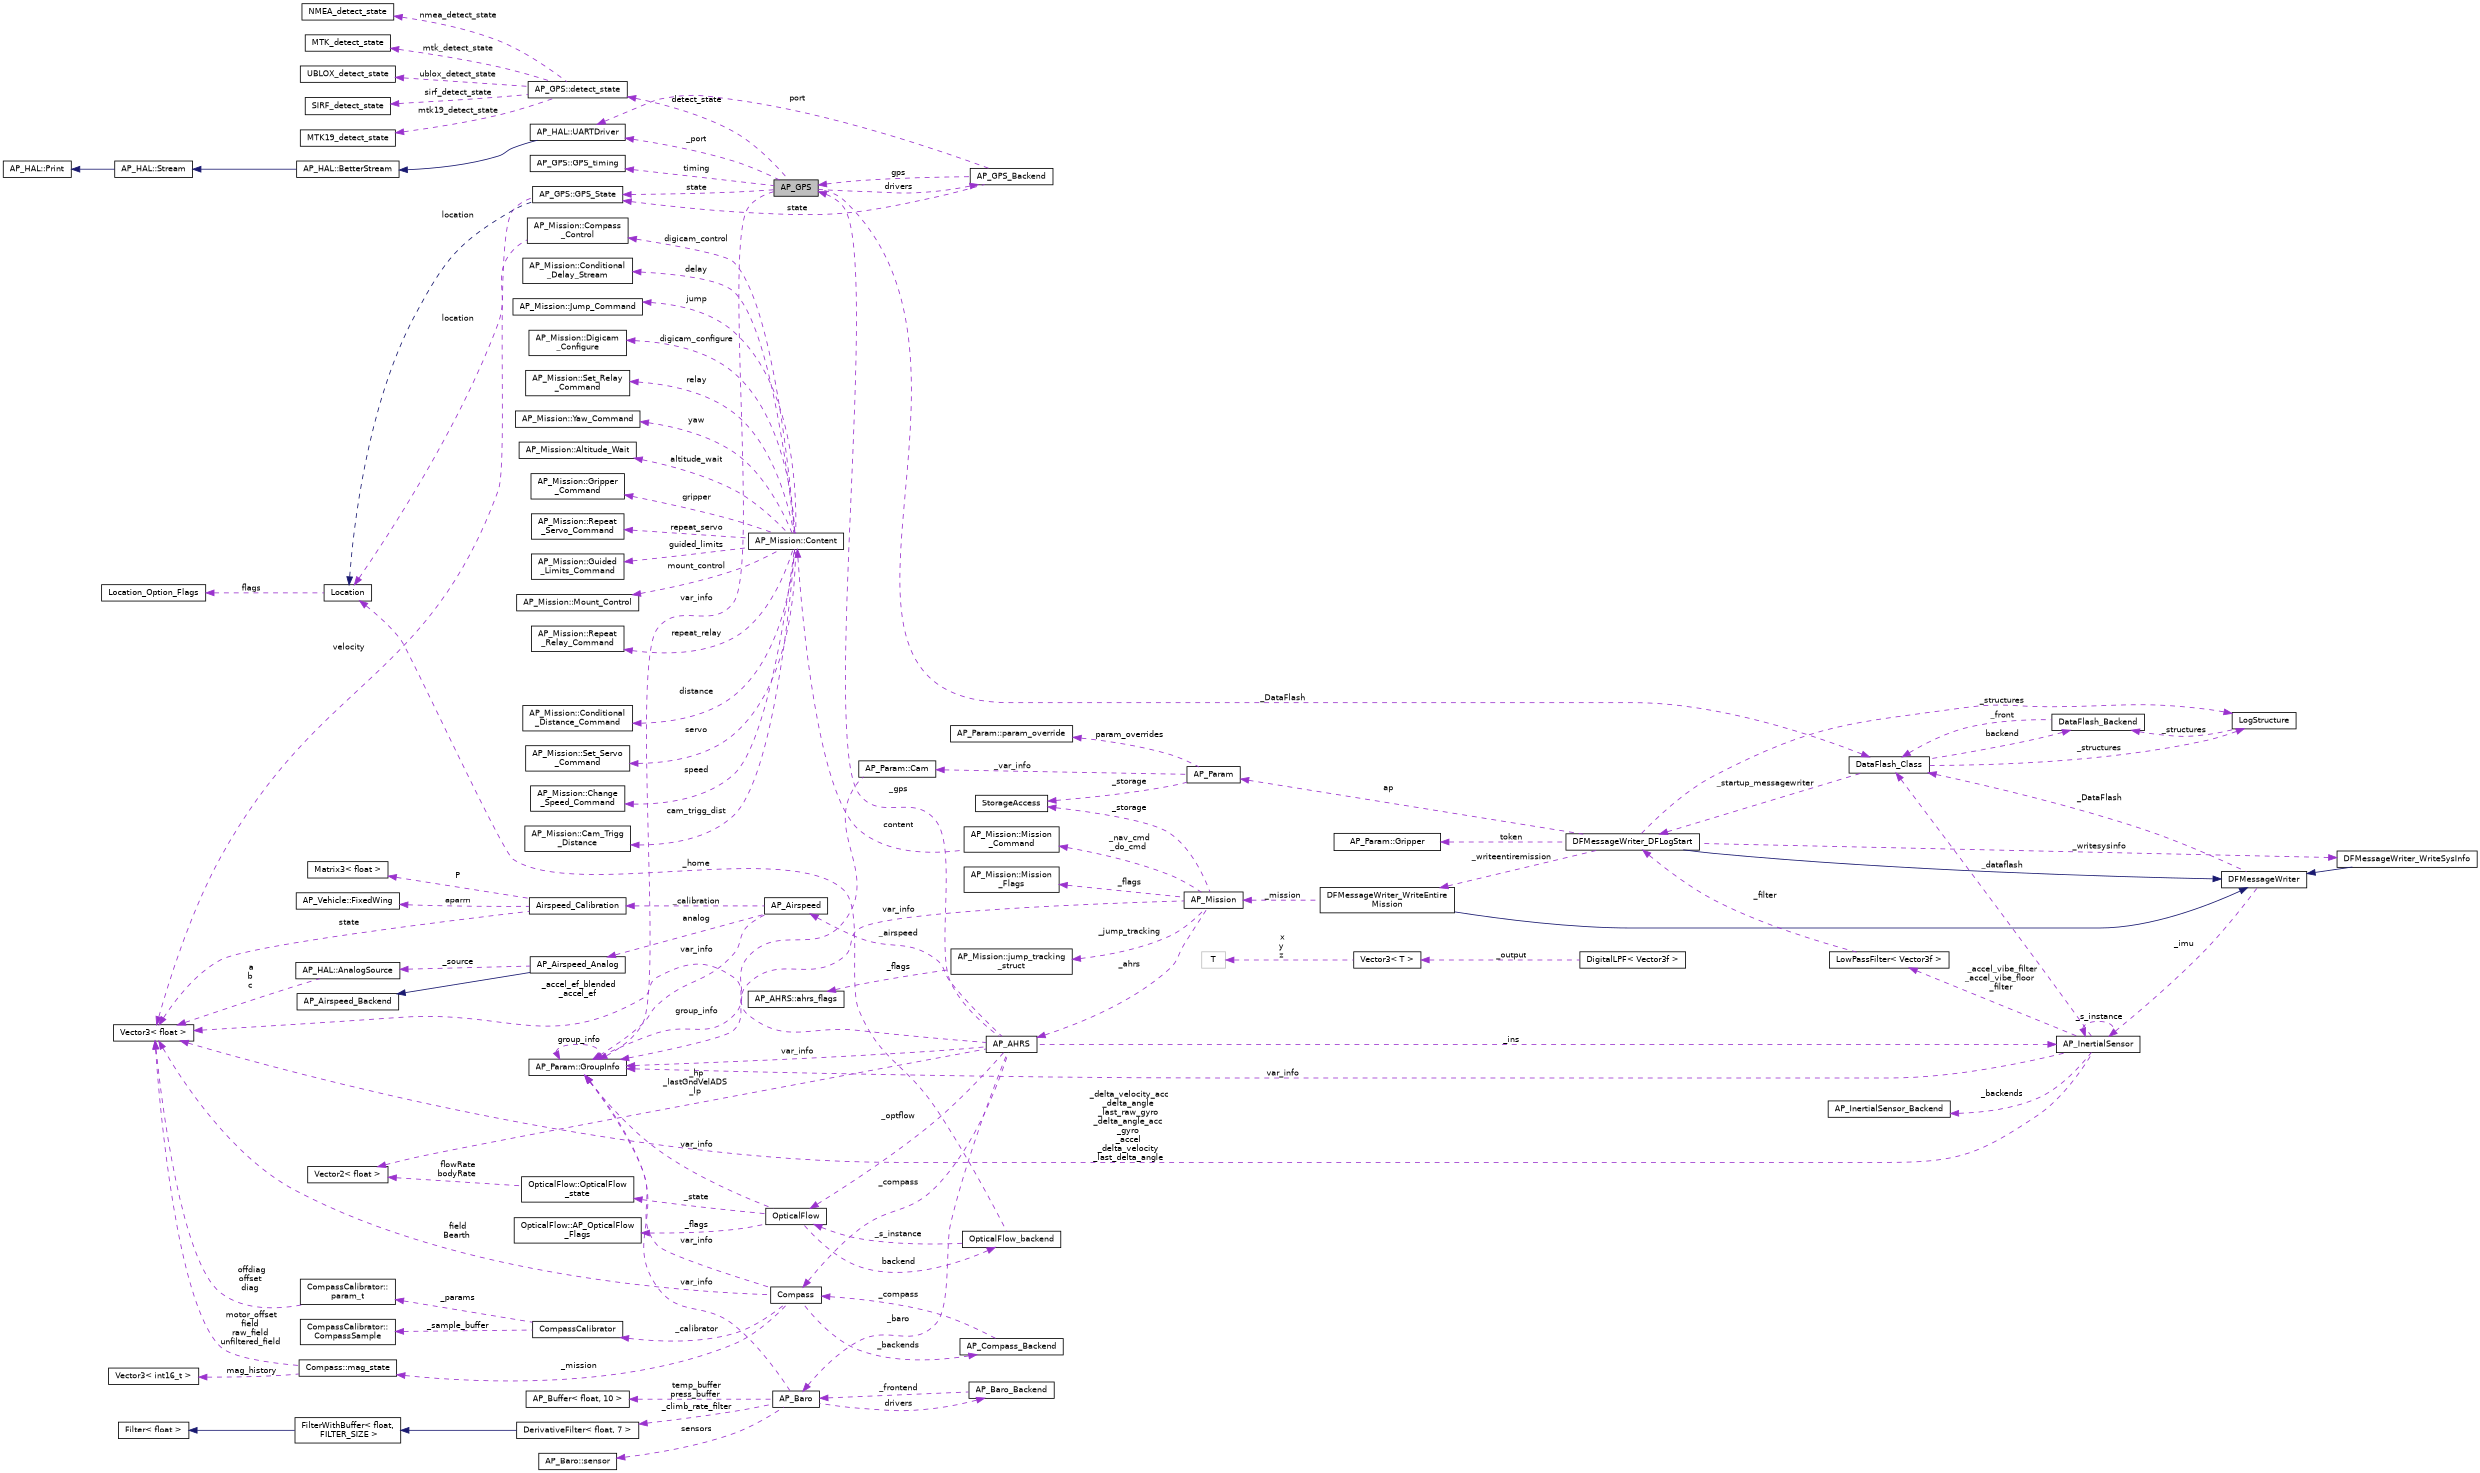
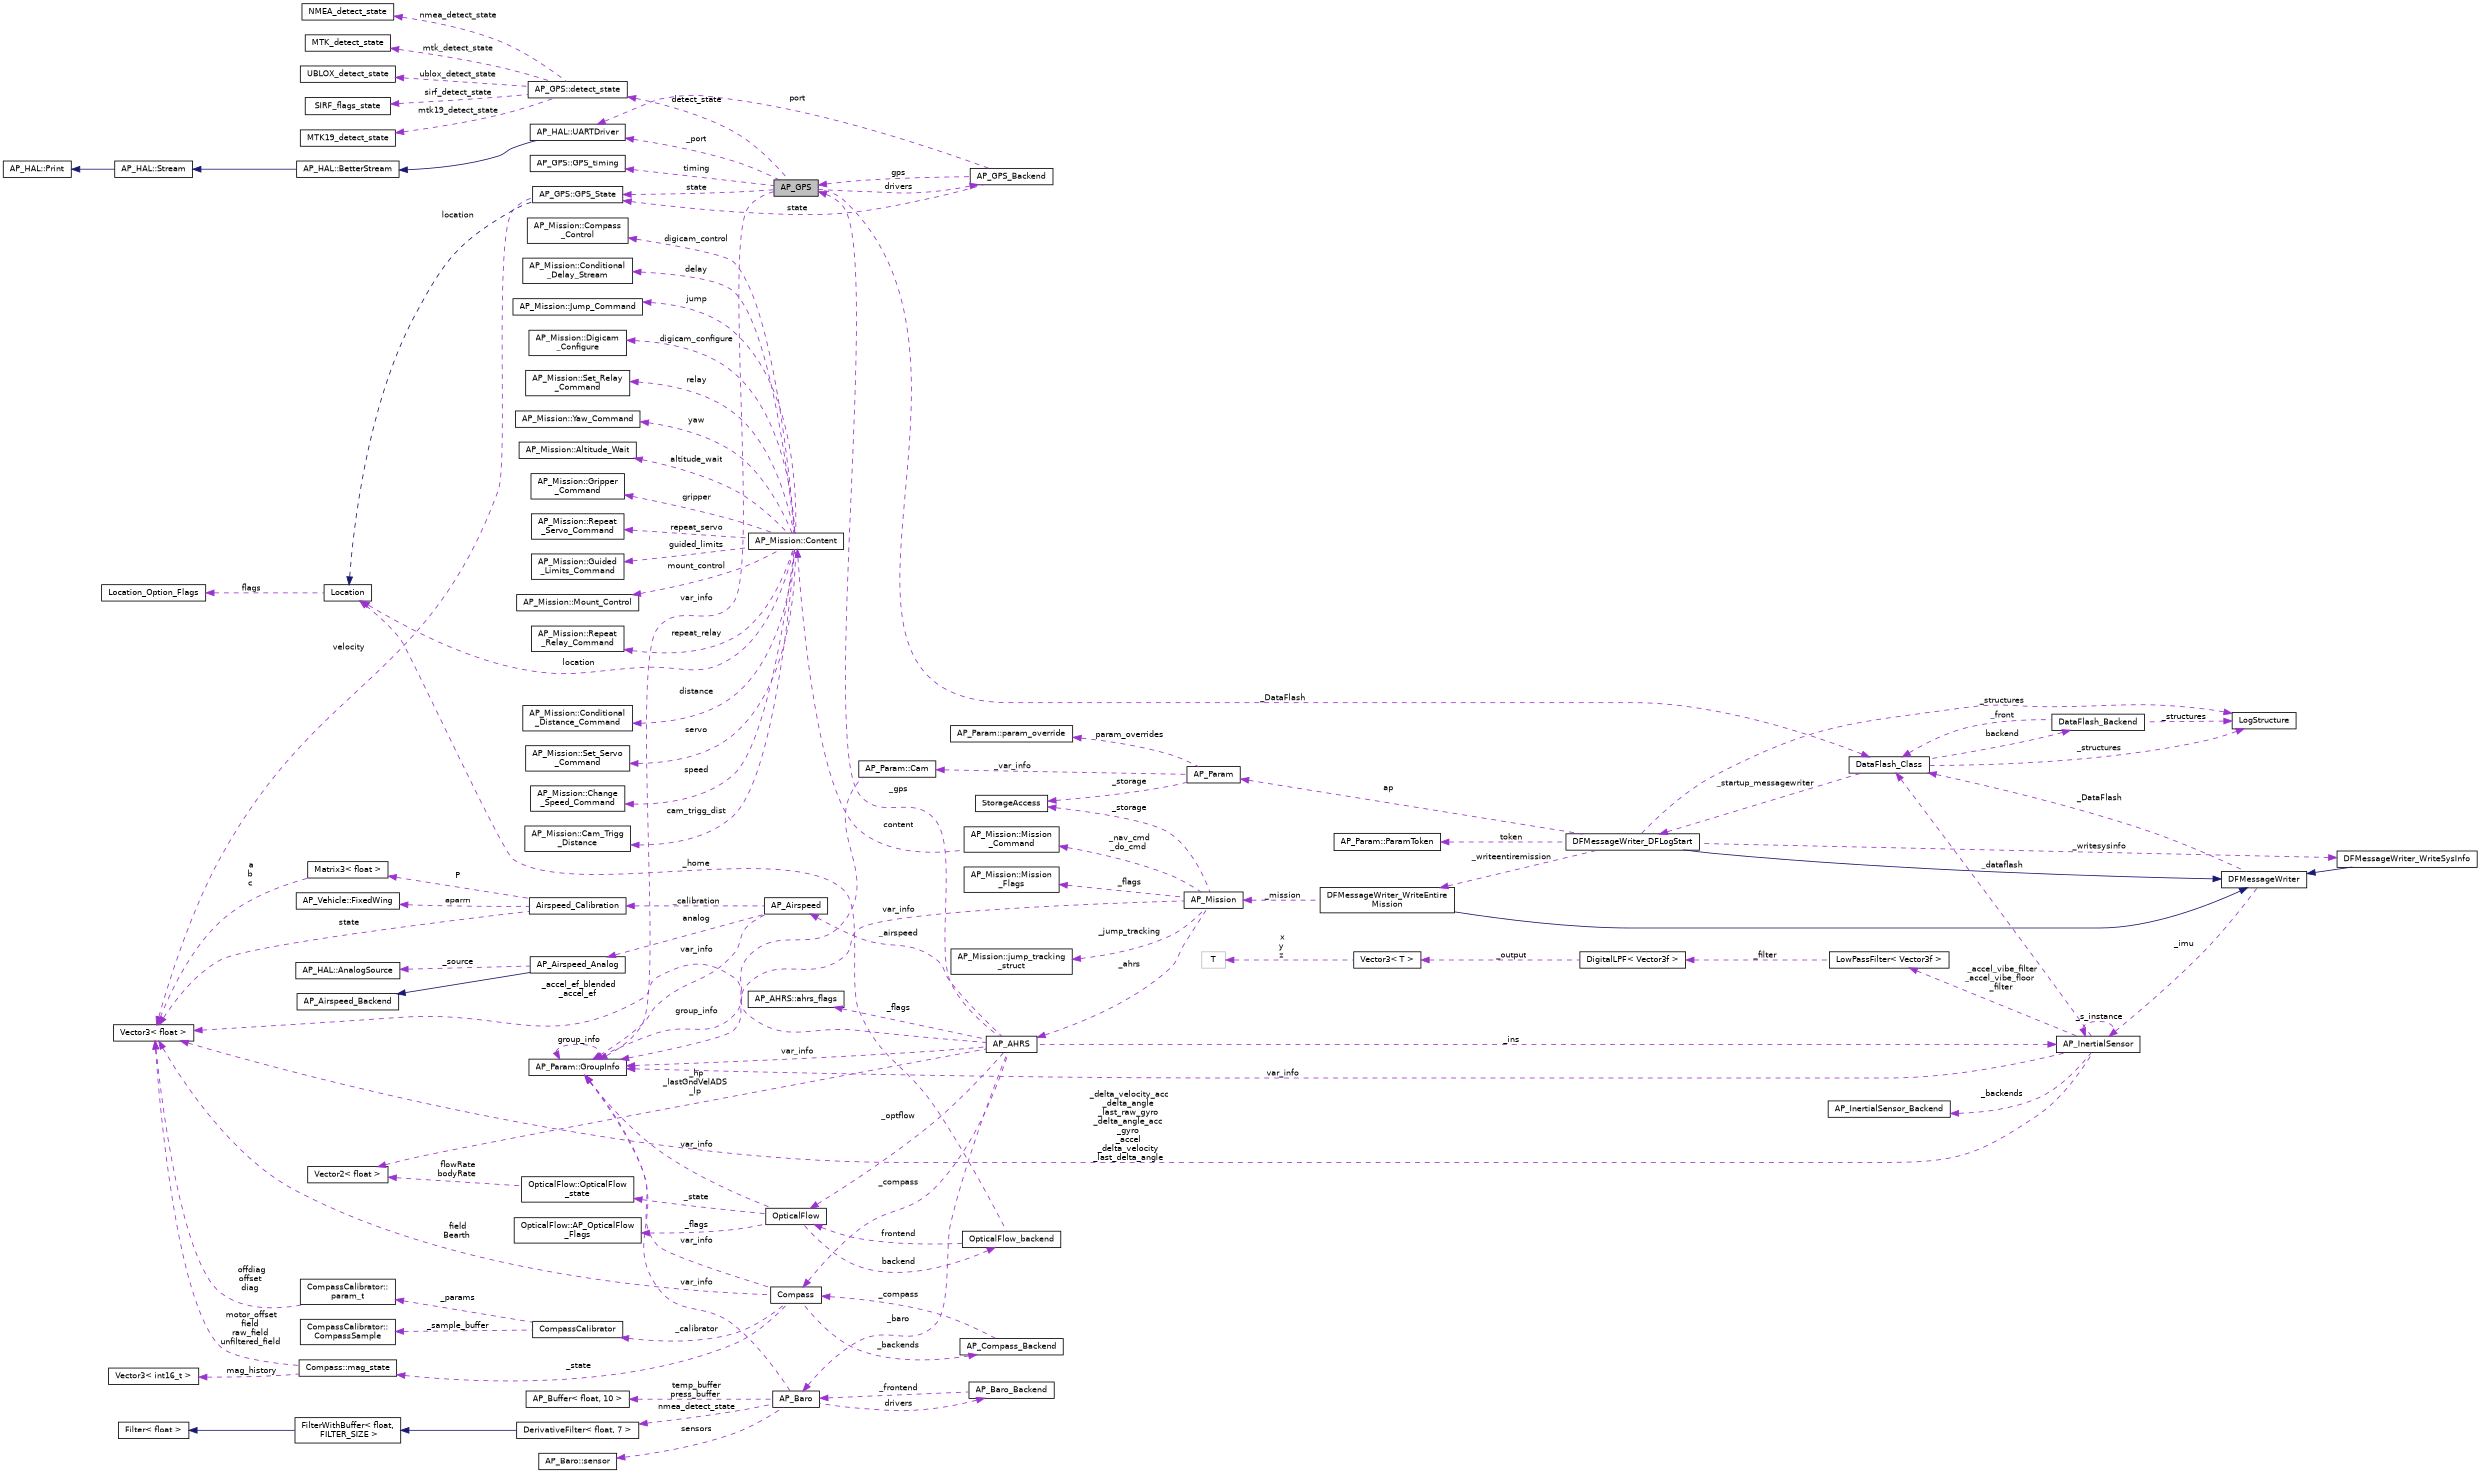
node "SIRF_detect_state": label "SIRF_detect_state" -> "SIRF_flags_state"
edge "AP_Mission::Compass _Control" -> "Location": now "AP_Mission::Content" -> "Location"
edge "LogStructure" -> "DataFlash_Backend": reversed
node "AP_Param::Gripper": label "AP_Param::Gripper" -> "AP_Param::ParamToken"
edge "LowPassFilter< Vector3f >" -> "DFMessageWriter_DFLogStart": now "LowPassFilter< Vector3f >" -> "DigitalLPF< Vector3f >"
edge "AP_Mission::jump_tracking _struct" -> "AP_AHRS::ahrs_flags": now "AP_AHRS" -> "AP_AHRS::ahrs_flags"
edge "AP_HAL::AnalogSource" -> "Vector3< float >": now "Matrix3< float >" -> "Vector3< float >"
edge "OpticalFlow_backend" -> "OpticalFlow": label " _s_instance" -> " frontend"
edge "Compass" -> "Compass::mag_state": label " _mission" -> " _state"
edge "AP_Baro" -> "DerivativeFilter< float, 7 >": label " _climb_rate_filter" -> " nmea_detect_state"
